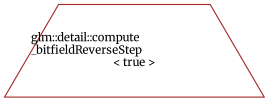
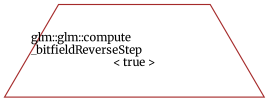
node "glm::detail::compute _bitfieldReverseStep < true >": label "glm::detail::compute _bitfieldReverseStep < true >" -> "glm::glm::compute _bitfieldReverseStep < true >"
